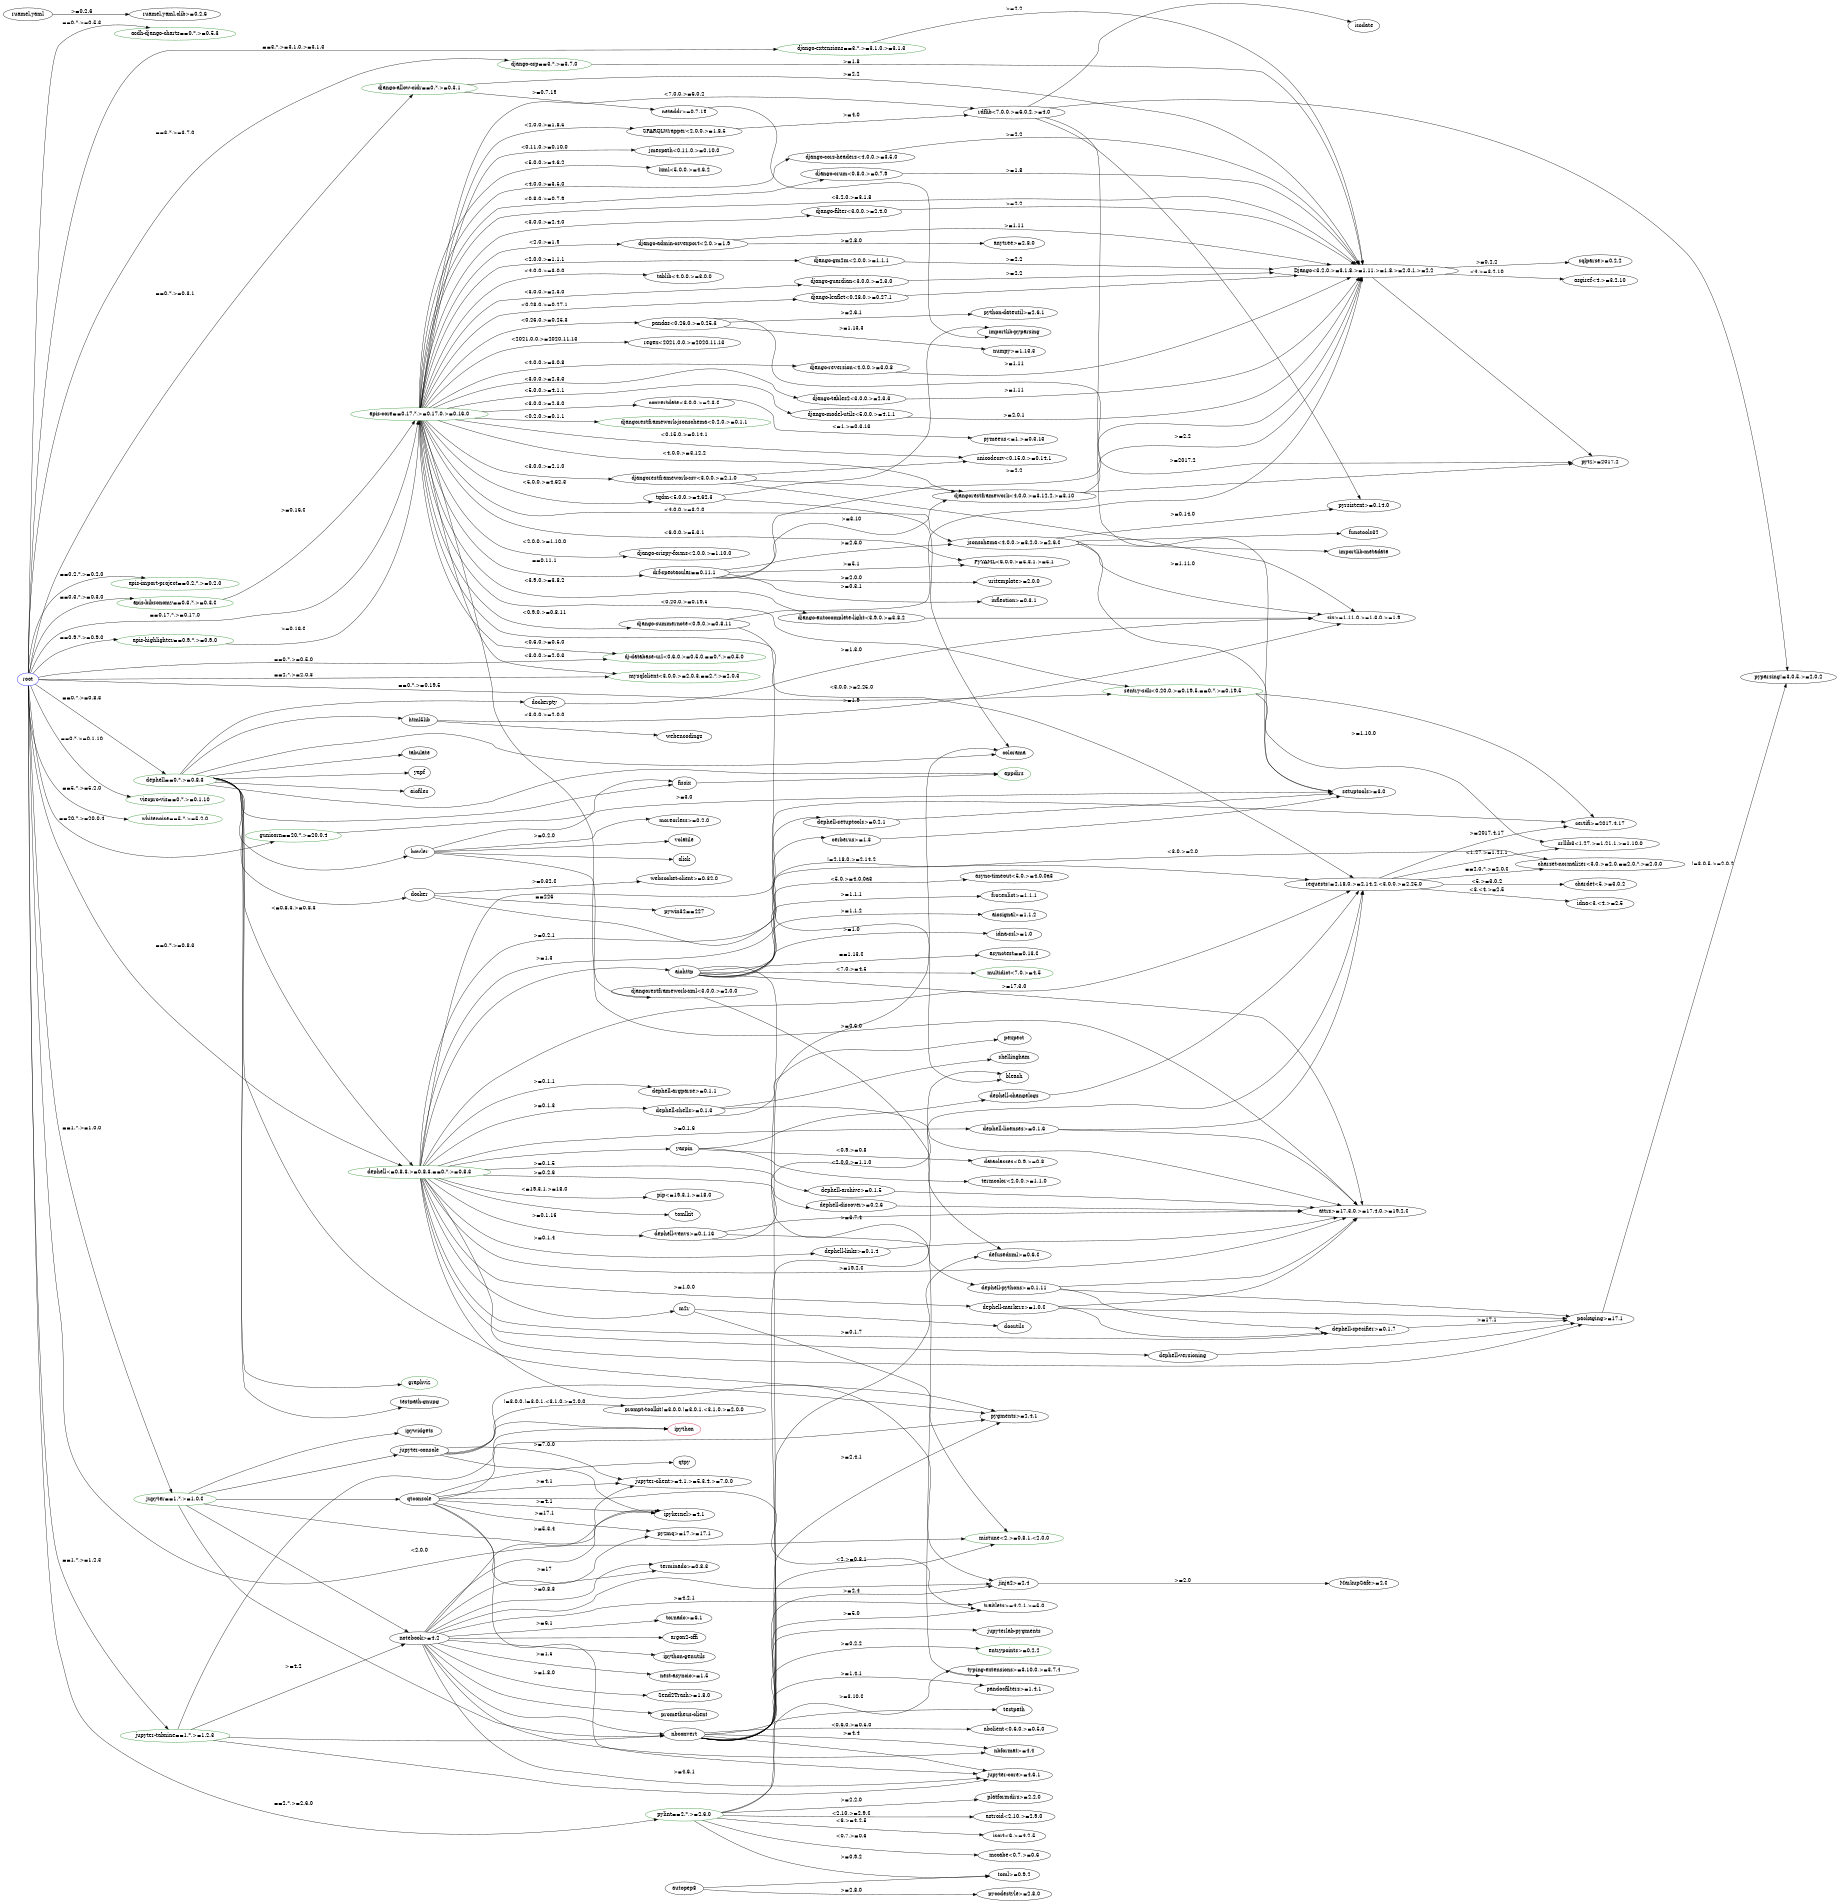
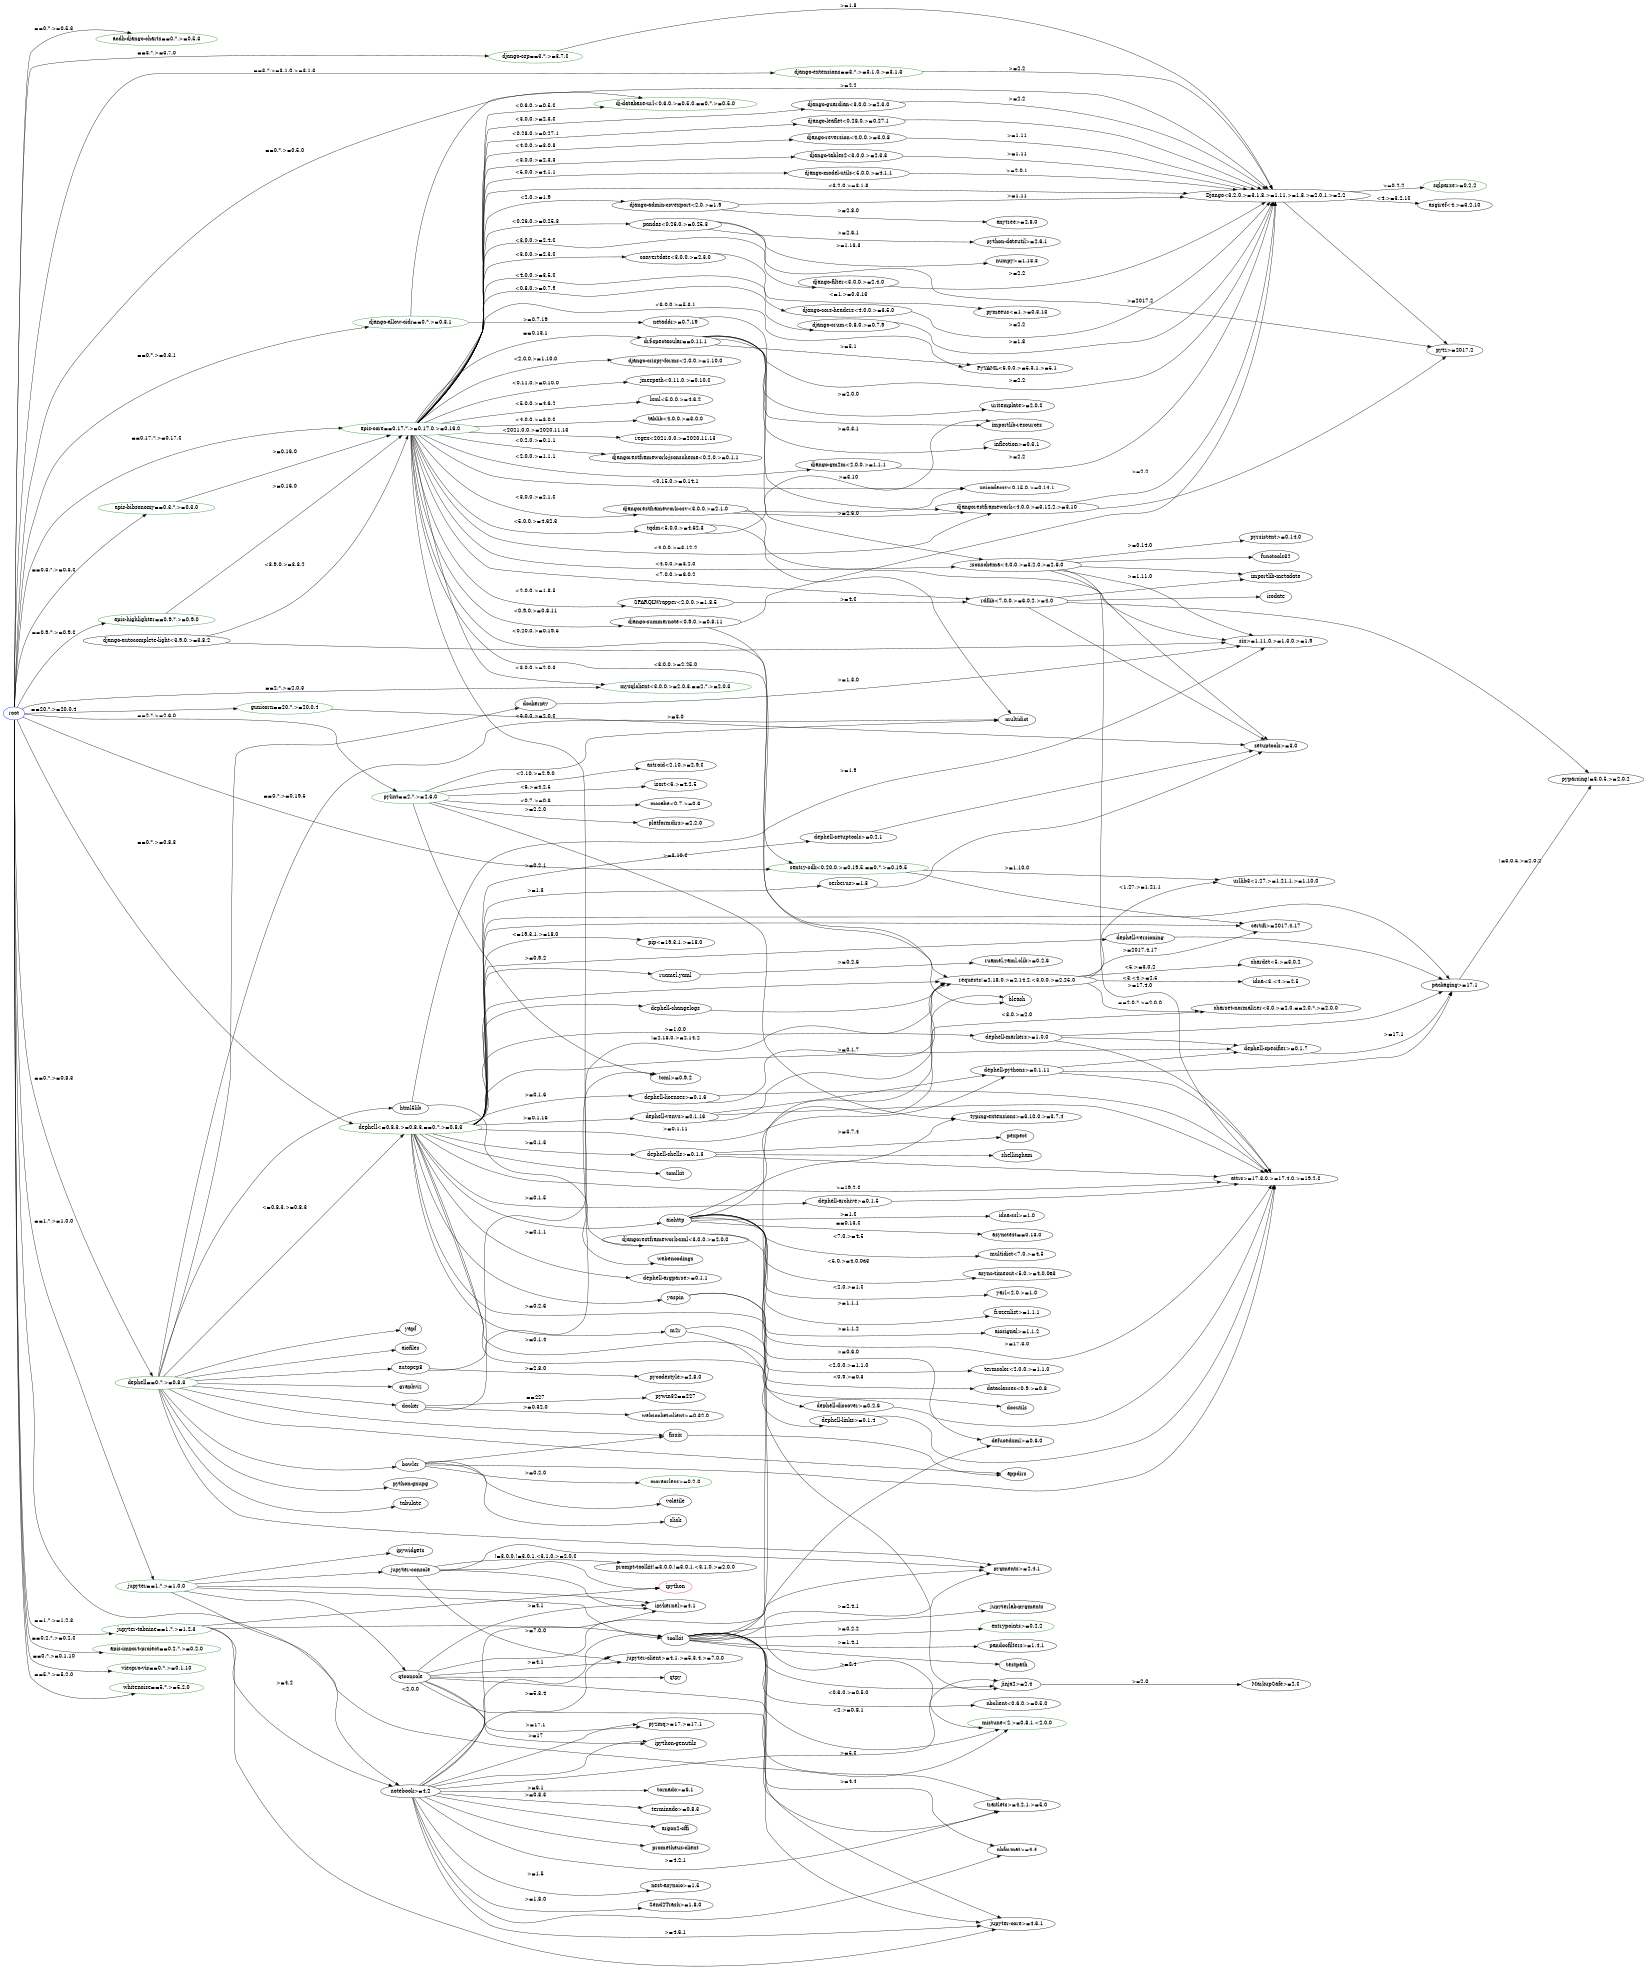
node "sqlparse>=0.2.2": color black -> forestgreen
edge "rdflib<7.0.0,>=6.0.2,>=4.0" -> "pyrsistent>=0.14.0": now "rdflib<7.0.0,>=6.0.2,>=4.0" -> "importlib-metadata"
node "importlib-pyparsing": label "importlib-pyparsing" -> "importlib-resources"
node "djangorestframework-jsonschema<0.2.0,>=0.1.1": color forestgreen -> black
edge "apis-core==0.17.*,>=0.17.0,>=0.16.0" -> "drf-spectacular==0.11.1": label "==0.11.1" -> "==0.13.1"
edge "apis-core==0.17.*,>=0.17.0,>=0.16.0" -> "django-autocomplete-light<3.9.0,>=3.8.2": reversed
node "colorama": label "colorama" -> "multidict"
node "appdirs": color forestgreen -> black
node "moreorless>=0.2.0": color black -> forestgreen
edge "jsonschema<4.0.0,>=3.2.0,>=2.6.0" -> "attrs>=17.3.0,>=17.4.0,>=19.2.0": added, label ">=17.4.0"
edge "docker" -> "pywin32==227": label "==226" -> "==227"
edge "aiohttp" -> "asynctest==0.13.0": label "==1.13.0" -> "==0.13.0"
node "multidict<7.0,>=4.5": color forestgreen -> black
edge "dephell<=0.8.3,>=0.8.3,==0.*,>=0.8.3" -> "ruamel.yaml": added
edge "yaspin" -> "dephell-changelogs": now "dephell<=0.8.3,>=0.8.3,==0.*,>=0.8.3" -> "dephell-changelogs"
edge "dephell<=0.8.3,>=0.8.3,==0.*,>=0.8.3" -> "dephell-pythons>=0.1.11": added, label ">=0.1.11"
node "yarl<2.0,>=1.0": added
edge "dephell==0.*,>=0.8.3" -> "autopep8": added
node "graphviz": color forestgreen -> black
node "testpath-gnupg": label "testpath-gnupg" -> "python-gnupg"
edge "qtconsole" -> "terminado>=0.8.3": now "qtconsole" -> "ipython-genutils"
node "nbconvert": label "nbconvert" -> "toolkit"
